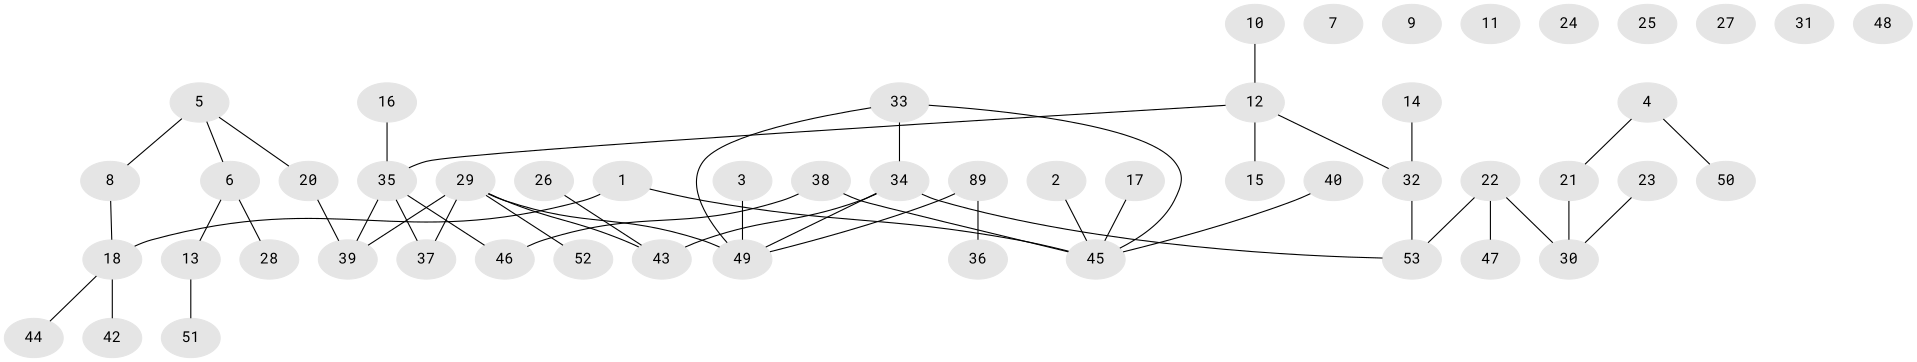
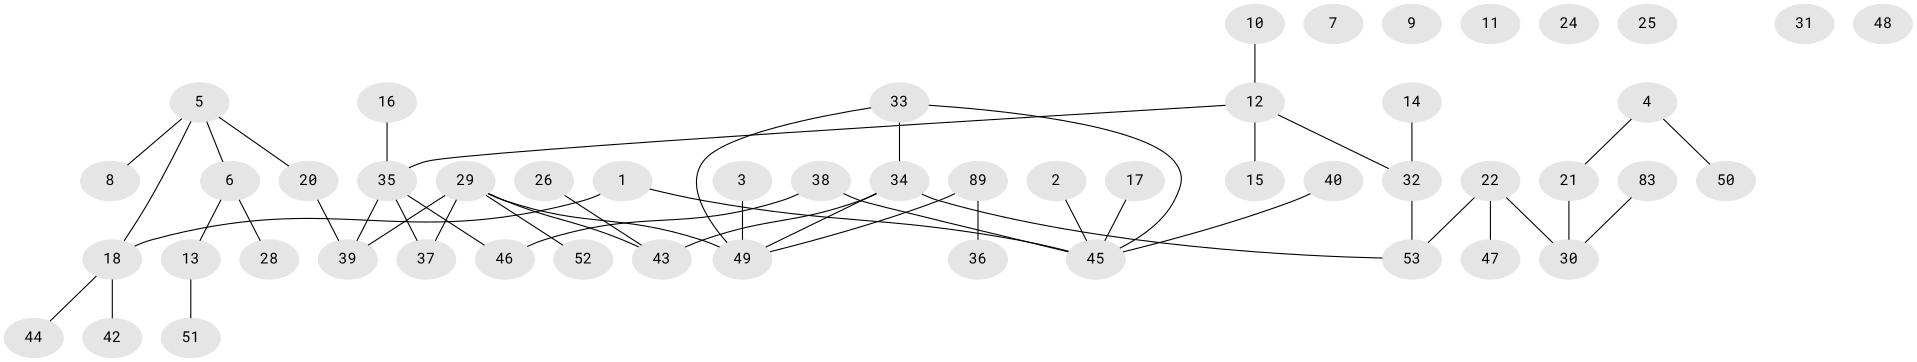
node "27": removed
node "23": label "23" -> "83"
edge "8" -- "18": now "5" -- "18"
